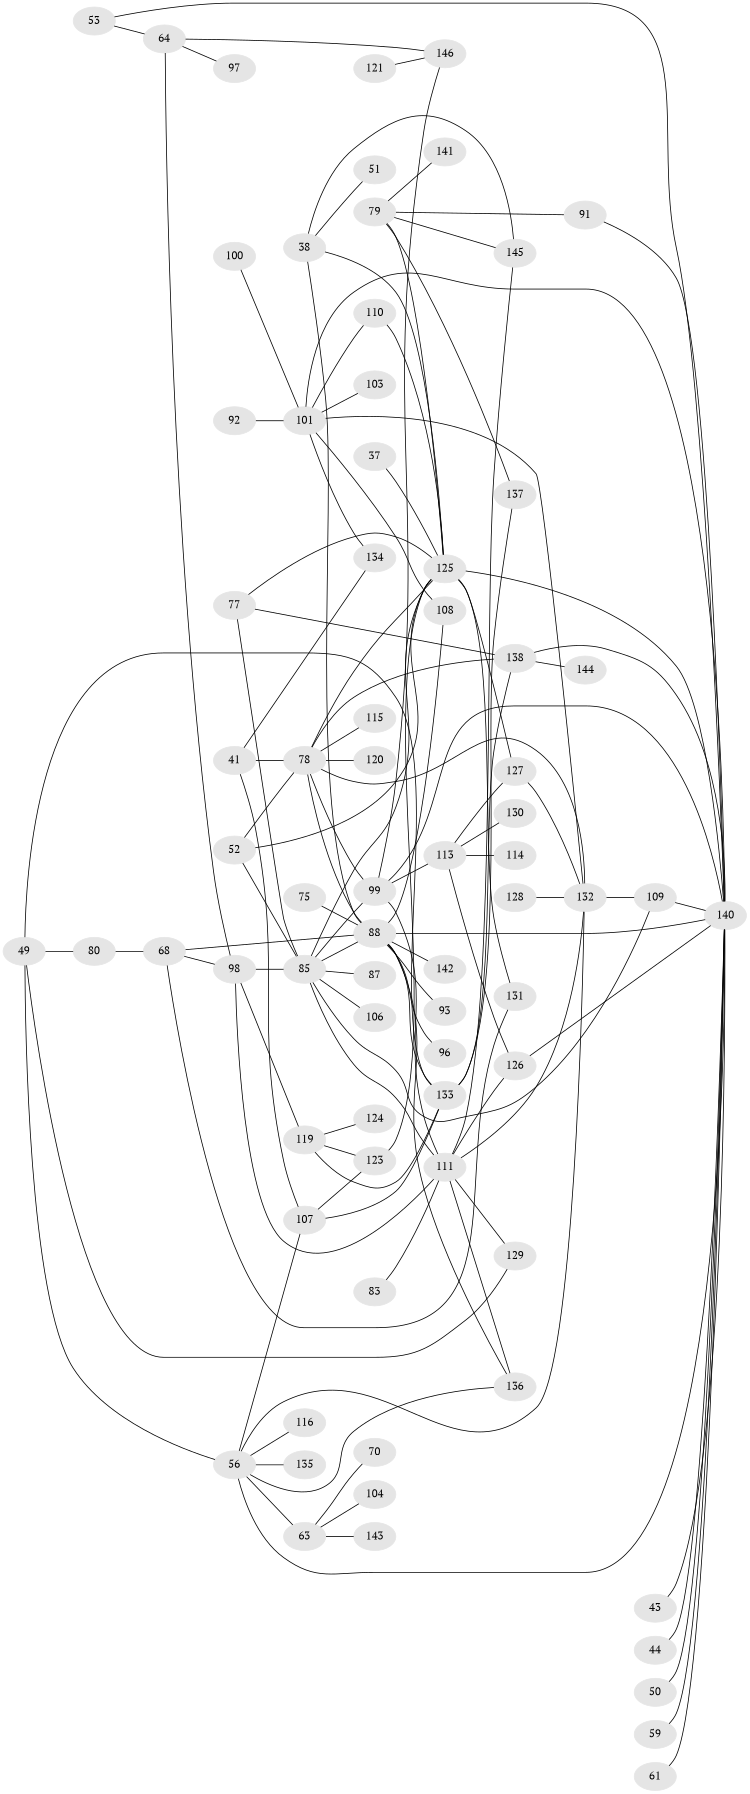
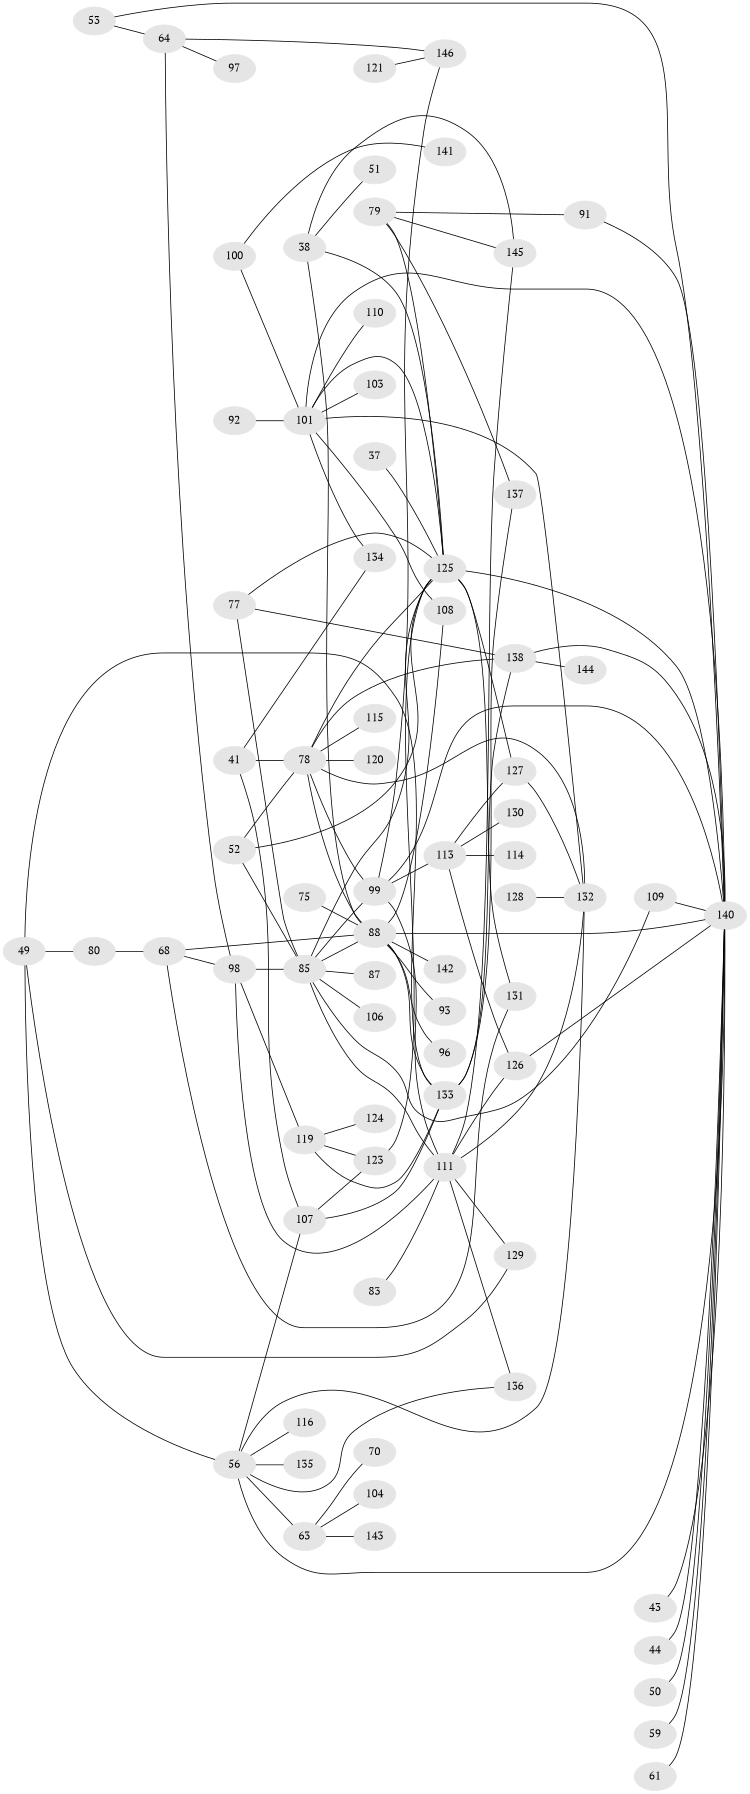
edge "141" -- "79": now "141" -- "100"
edge "110" -- "125": now "101" -- "125"
edge "132" -- "109": removed
edge "88" -- "136": removed
